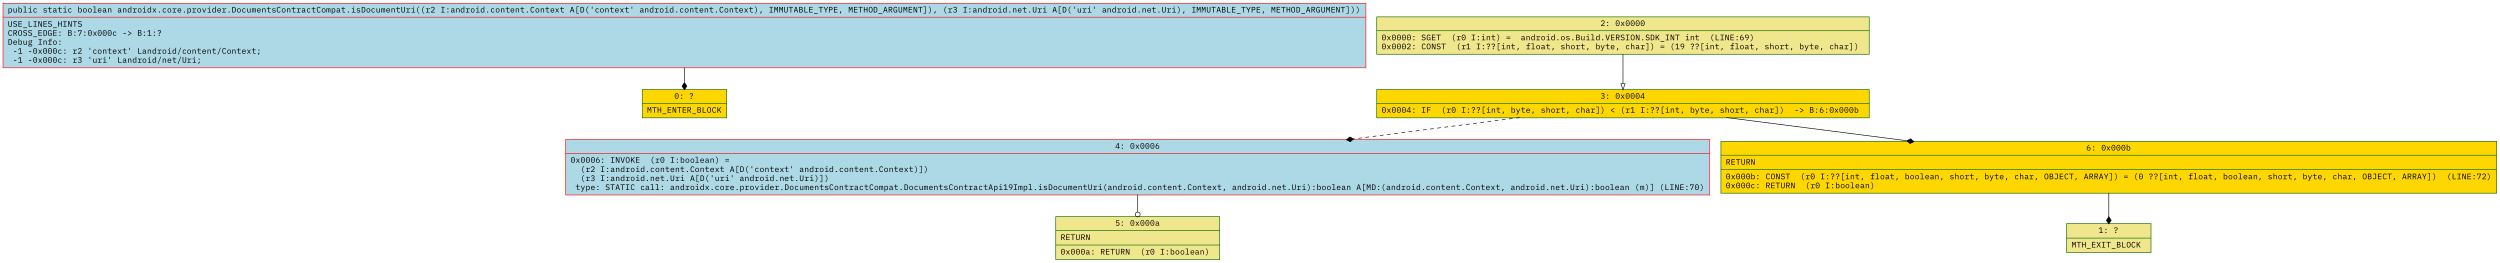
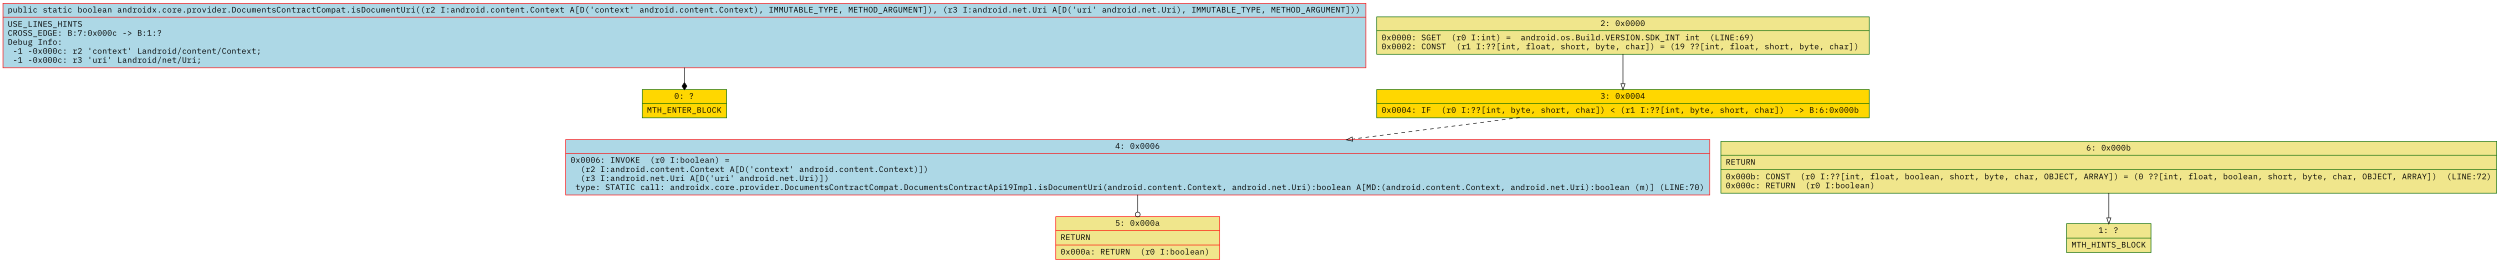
edge "3: 0x0004" -> "4: 0x0006": arrowhead diamond -> onormal
edge "3: 0x0004" -> "6: 0x000b": removed
node "6: 0x000b": fillcolor gold -> khaki
edge "6: 0x000b" -> "1: ?": arrowhead diamond -> onormal
node "5: 0x000a": color darkgreen -> red
node "1: ?": text "MTH_EXIT_BLOCK" -> "MTH_HINTS_BLOCK"
